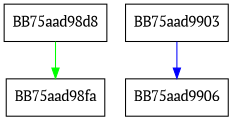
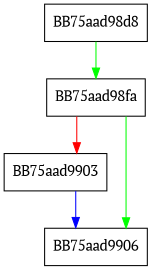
edge "BB75aad98fa" -> "BB75aad9903": added
edge "BB75aad98fa" -> "BB75aad9906": added
